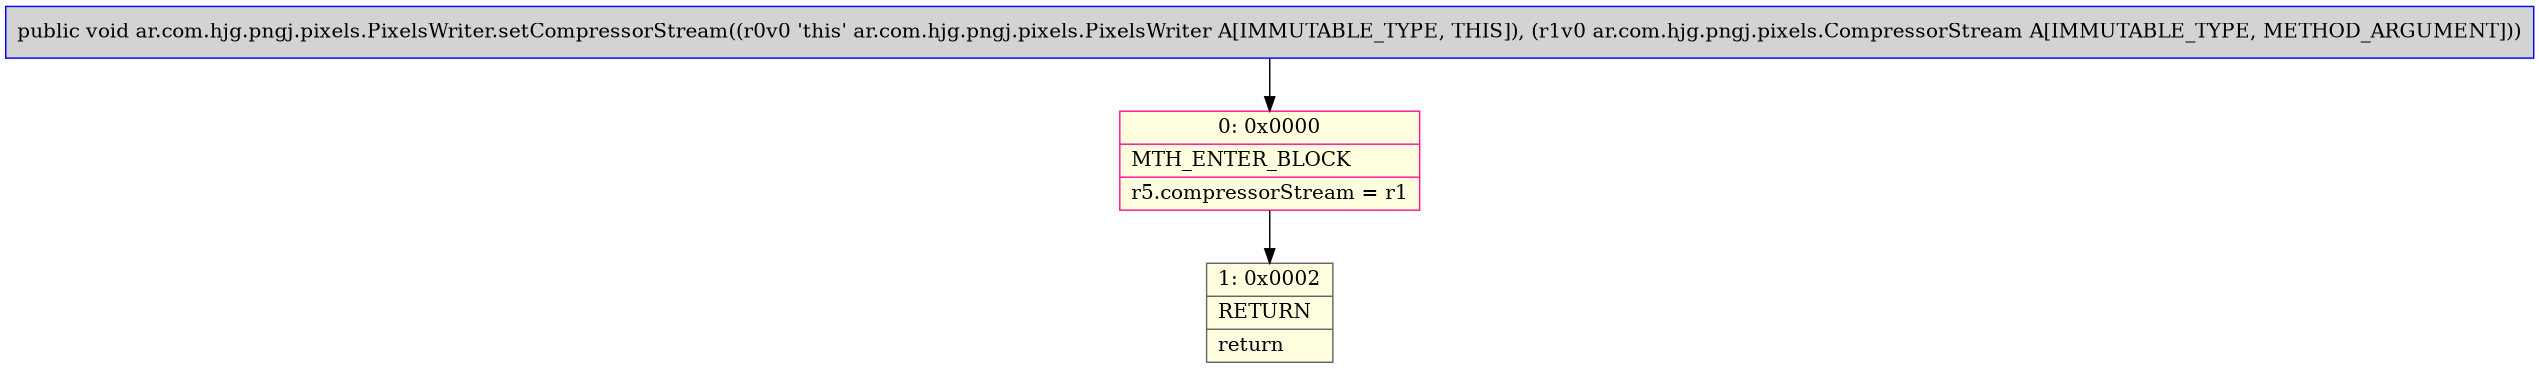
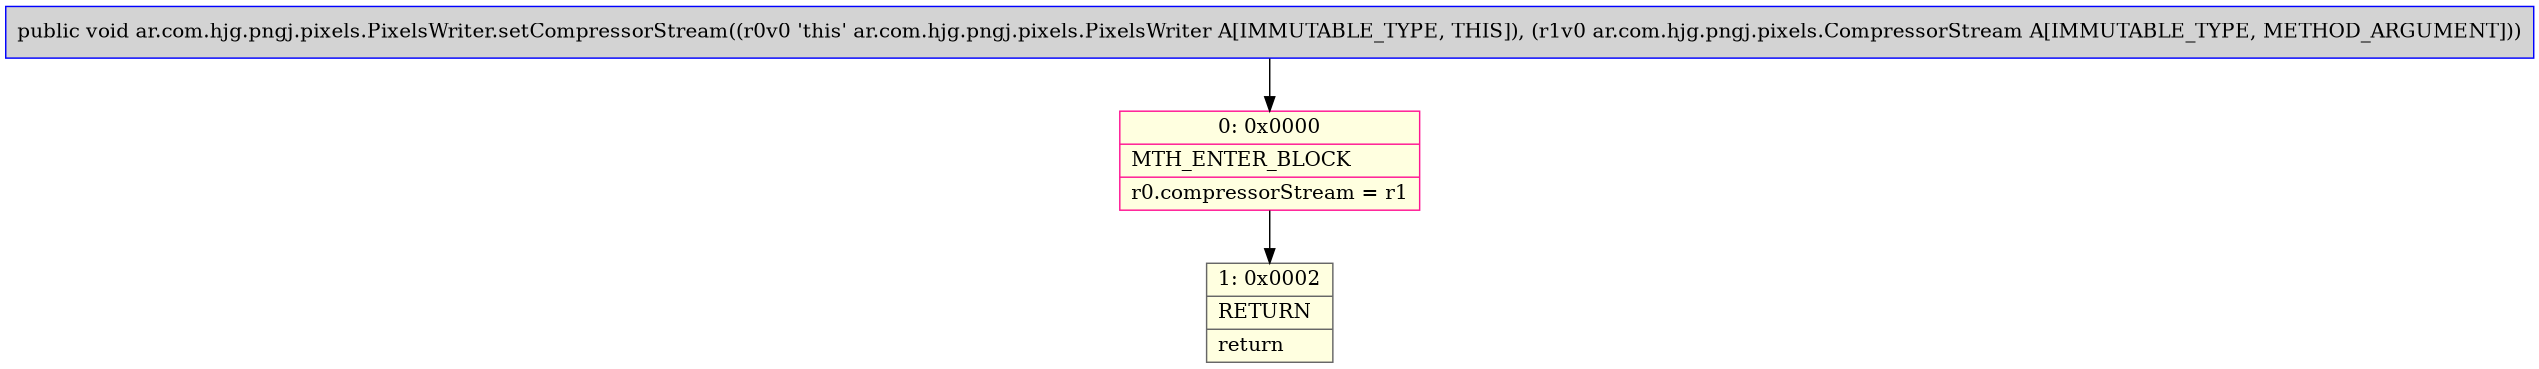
node "0: 0x0000": text "r5.compressorStream = r1" -> "r0.compressorStream = r1"
